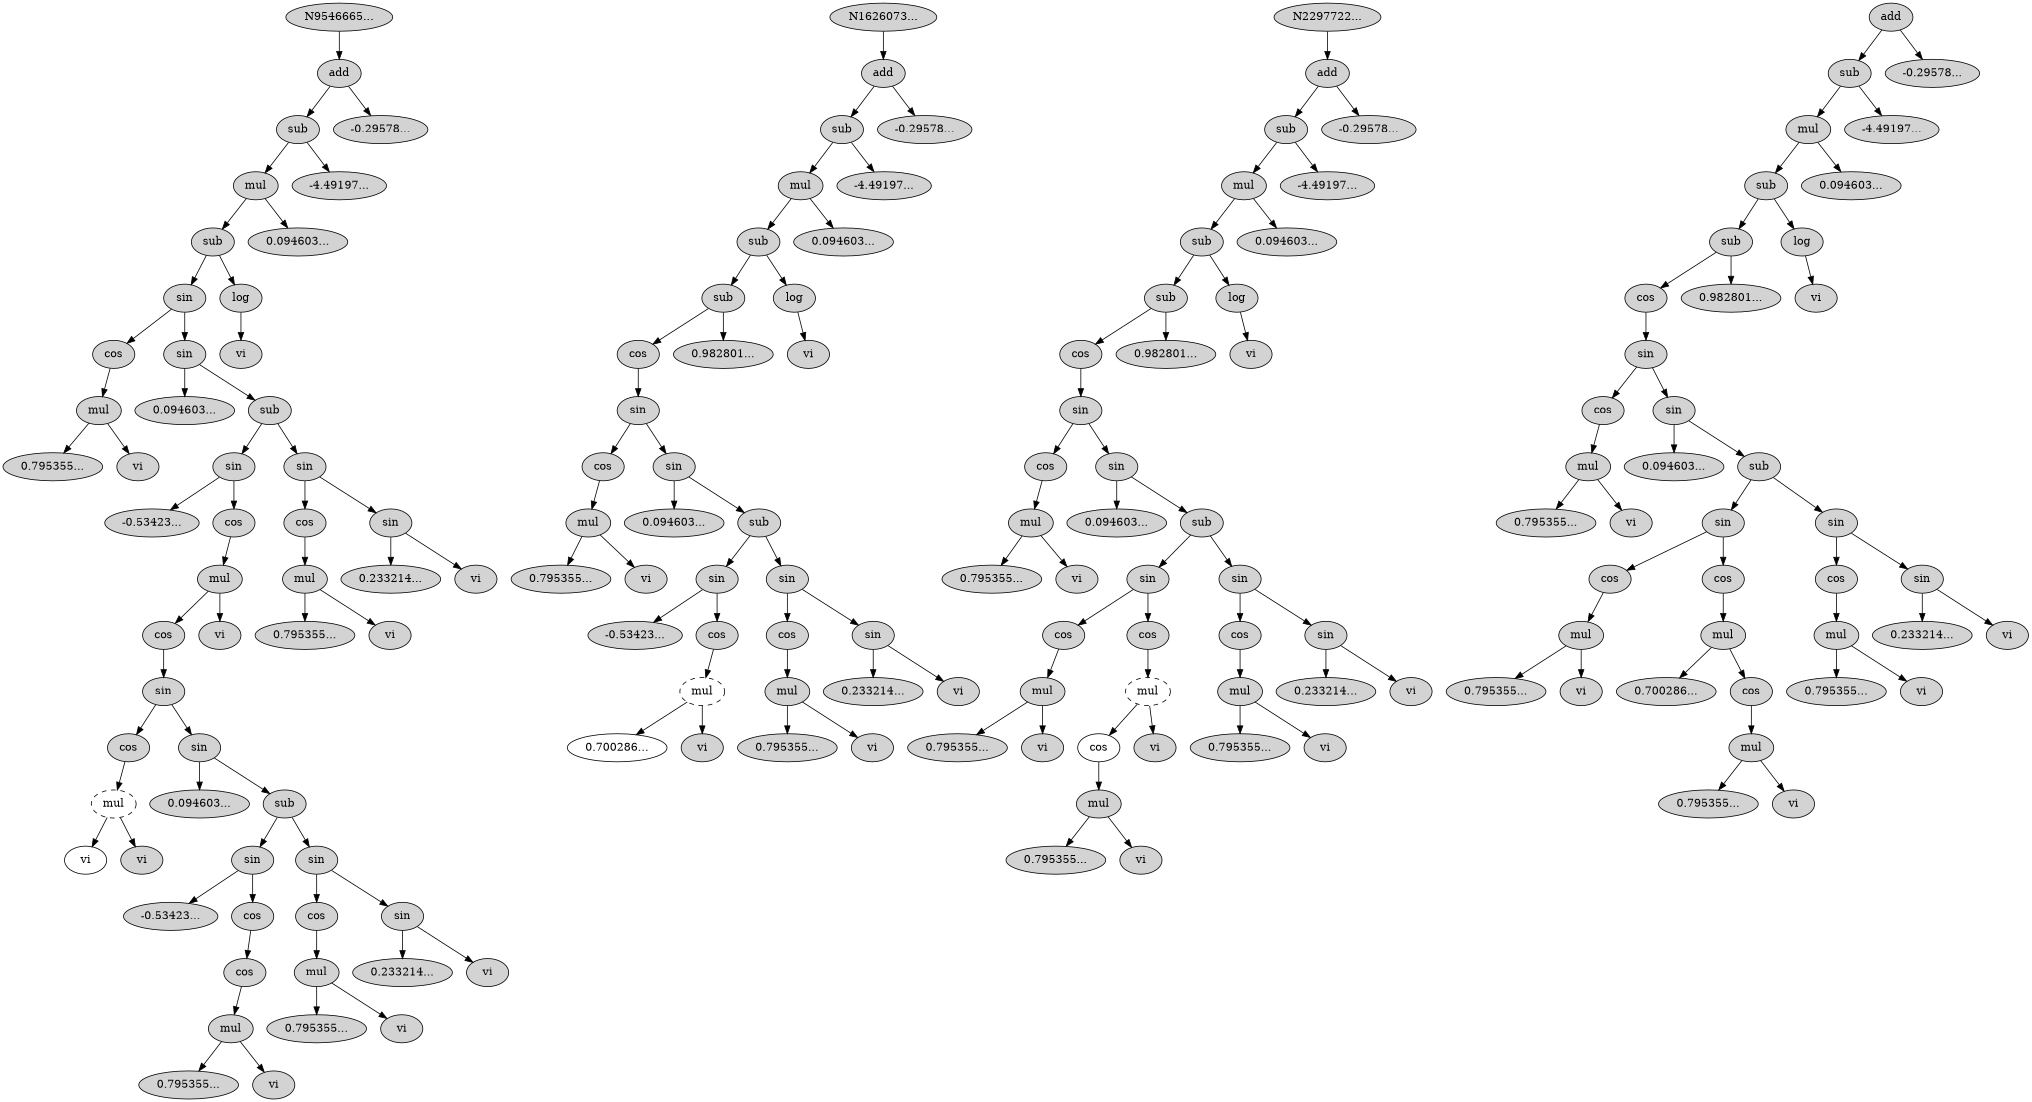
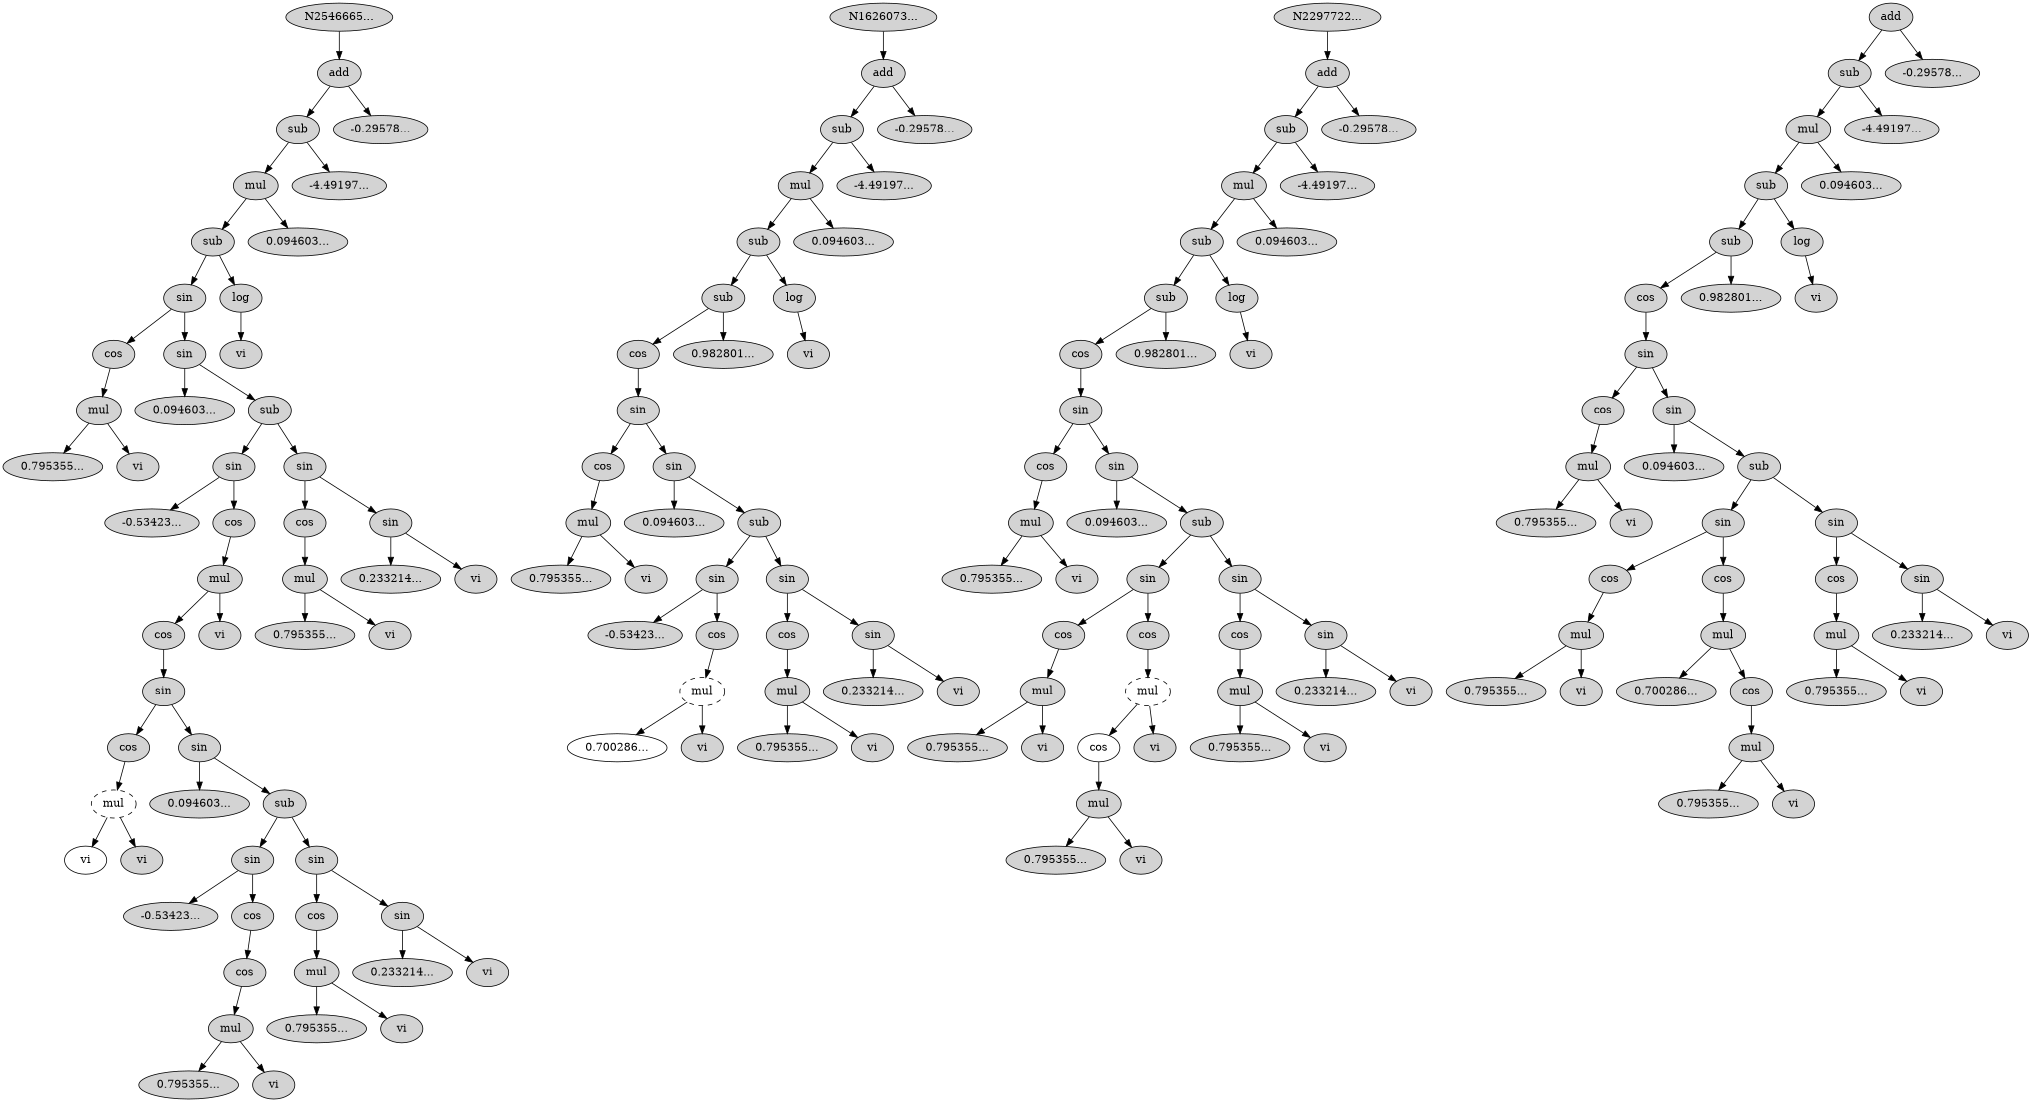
node "N9546665...": label "N9546665..." -> "N2546665..."
